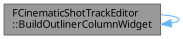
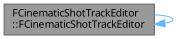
node "FCinematicShotTrackEditor ::BuildOutlinerColumnWidget": label "FCinematicShotTrackEditor ::BuildOutlinerColumnWidget" -> "FCinematicShotTrackEditor ::FCinematicShotTrackEditor"
